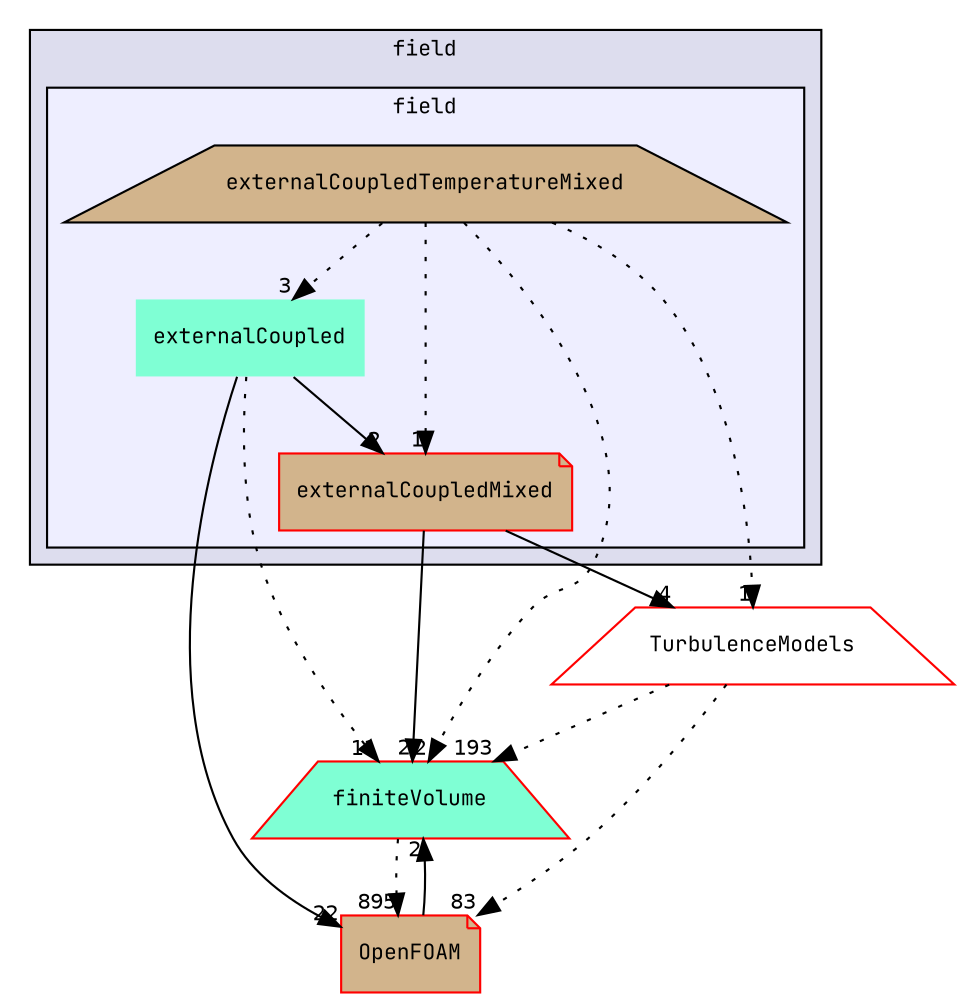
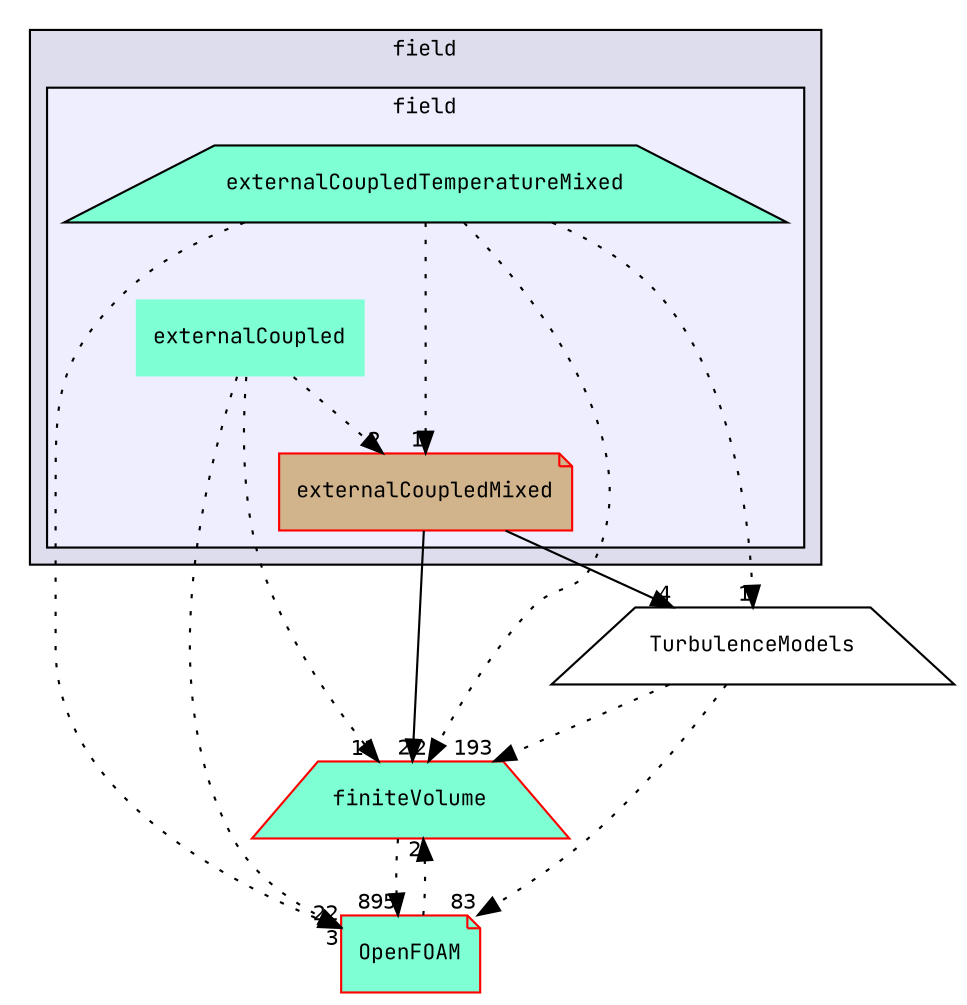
node "externalCoupledTemperatureMixed": fillcolor tan -> aquamarine
edge "externalCoupledTemperatureMixed" -> "externalCoupled": now "externalCoupledTemperatureMixed" -> "OpenFOAM"
edge "externalCoupled" -> "externalCoupledMixed": style solid -> dotted
node "TurbulenceModels": color red -> black
edge "externalCoupled" -> "OpenFOAM": style solid -> dotted
edge "OpenFOAM" -> "finiteVolume": style solid -> dotted
node "OpenFOAM": fillcolor tan -> aquamarine
